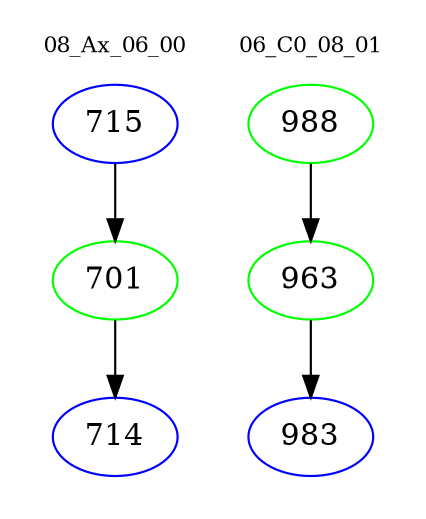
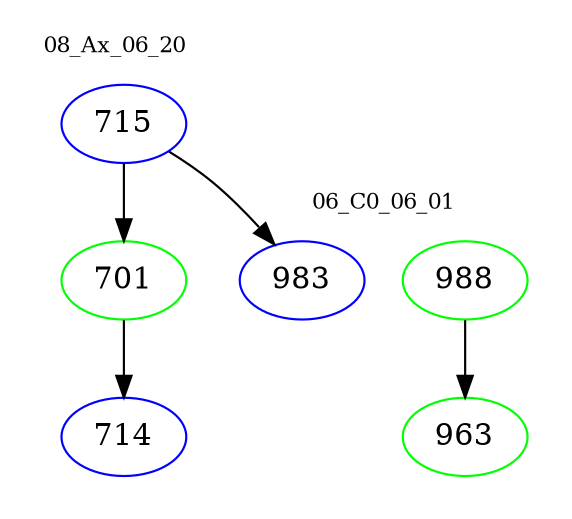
cluster "08_Ax_06_00": label "08_Ax_06_00" -> "08_Ax_06_20"
cluster "06_C0_08_01": label "06_C0_08_01" -> "06_C0_06_01"
edge "963" -> "983": now "715" -> "983"
